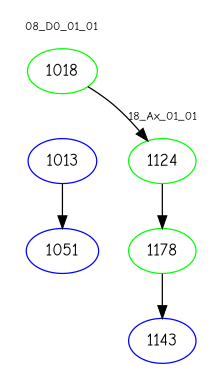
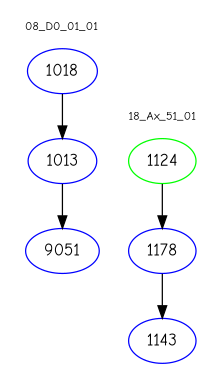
node "1018": color green -> blue
edge "1018" -> "1124": now "1018" -> "1013"
cluster "18_Ax_01_01": label "18_Ax_01_01" -> "18_Ax_51_01"
node "1051": label "1051" -> "9051"
node "1178": color green -> blue
